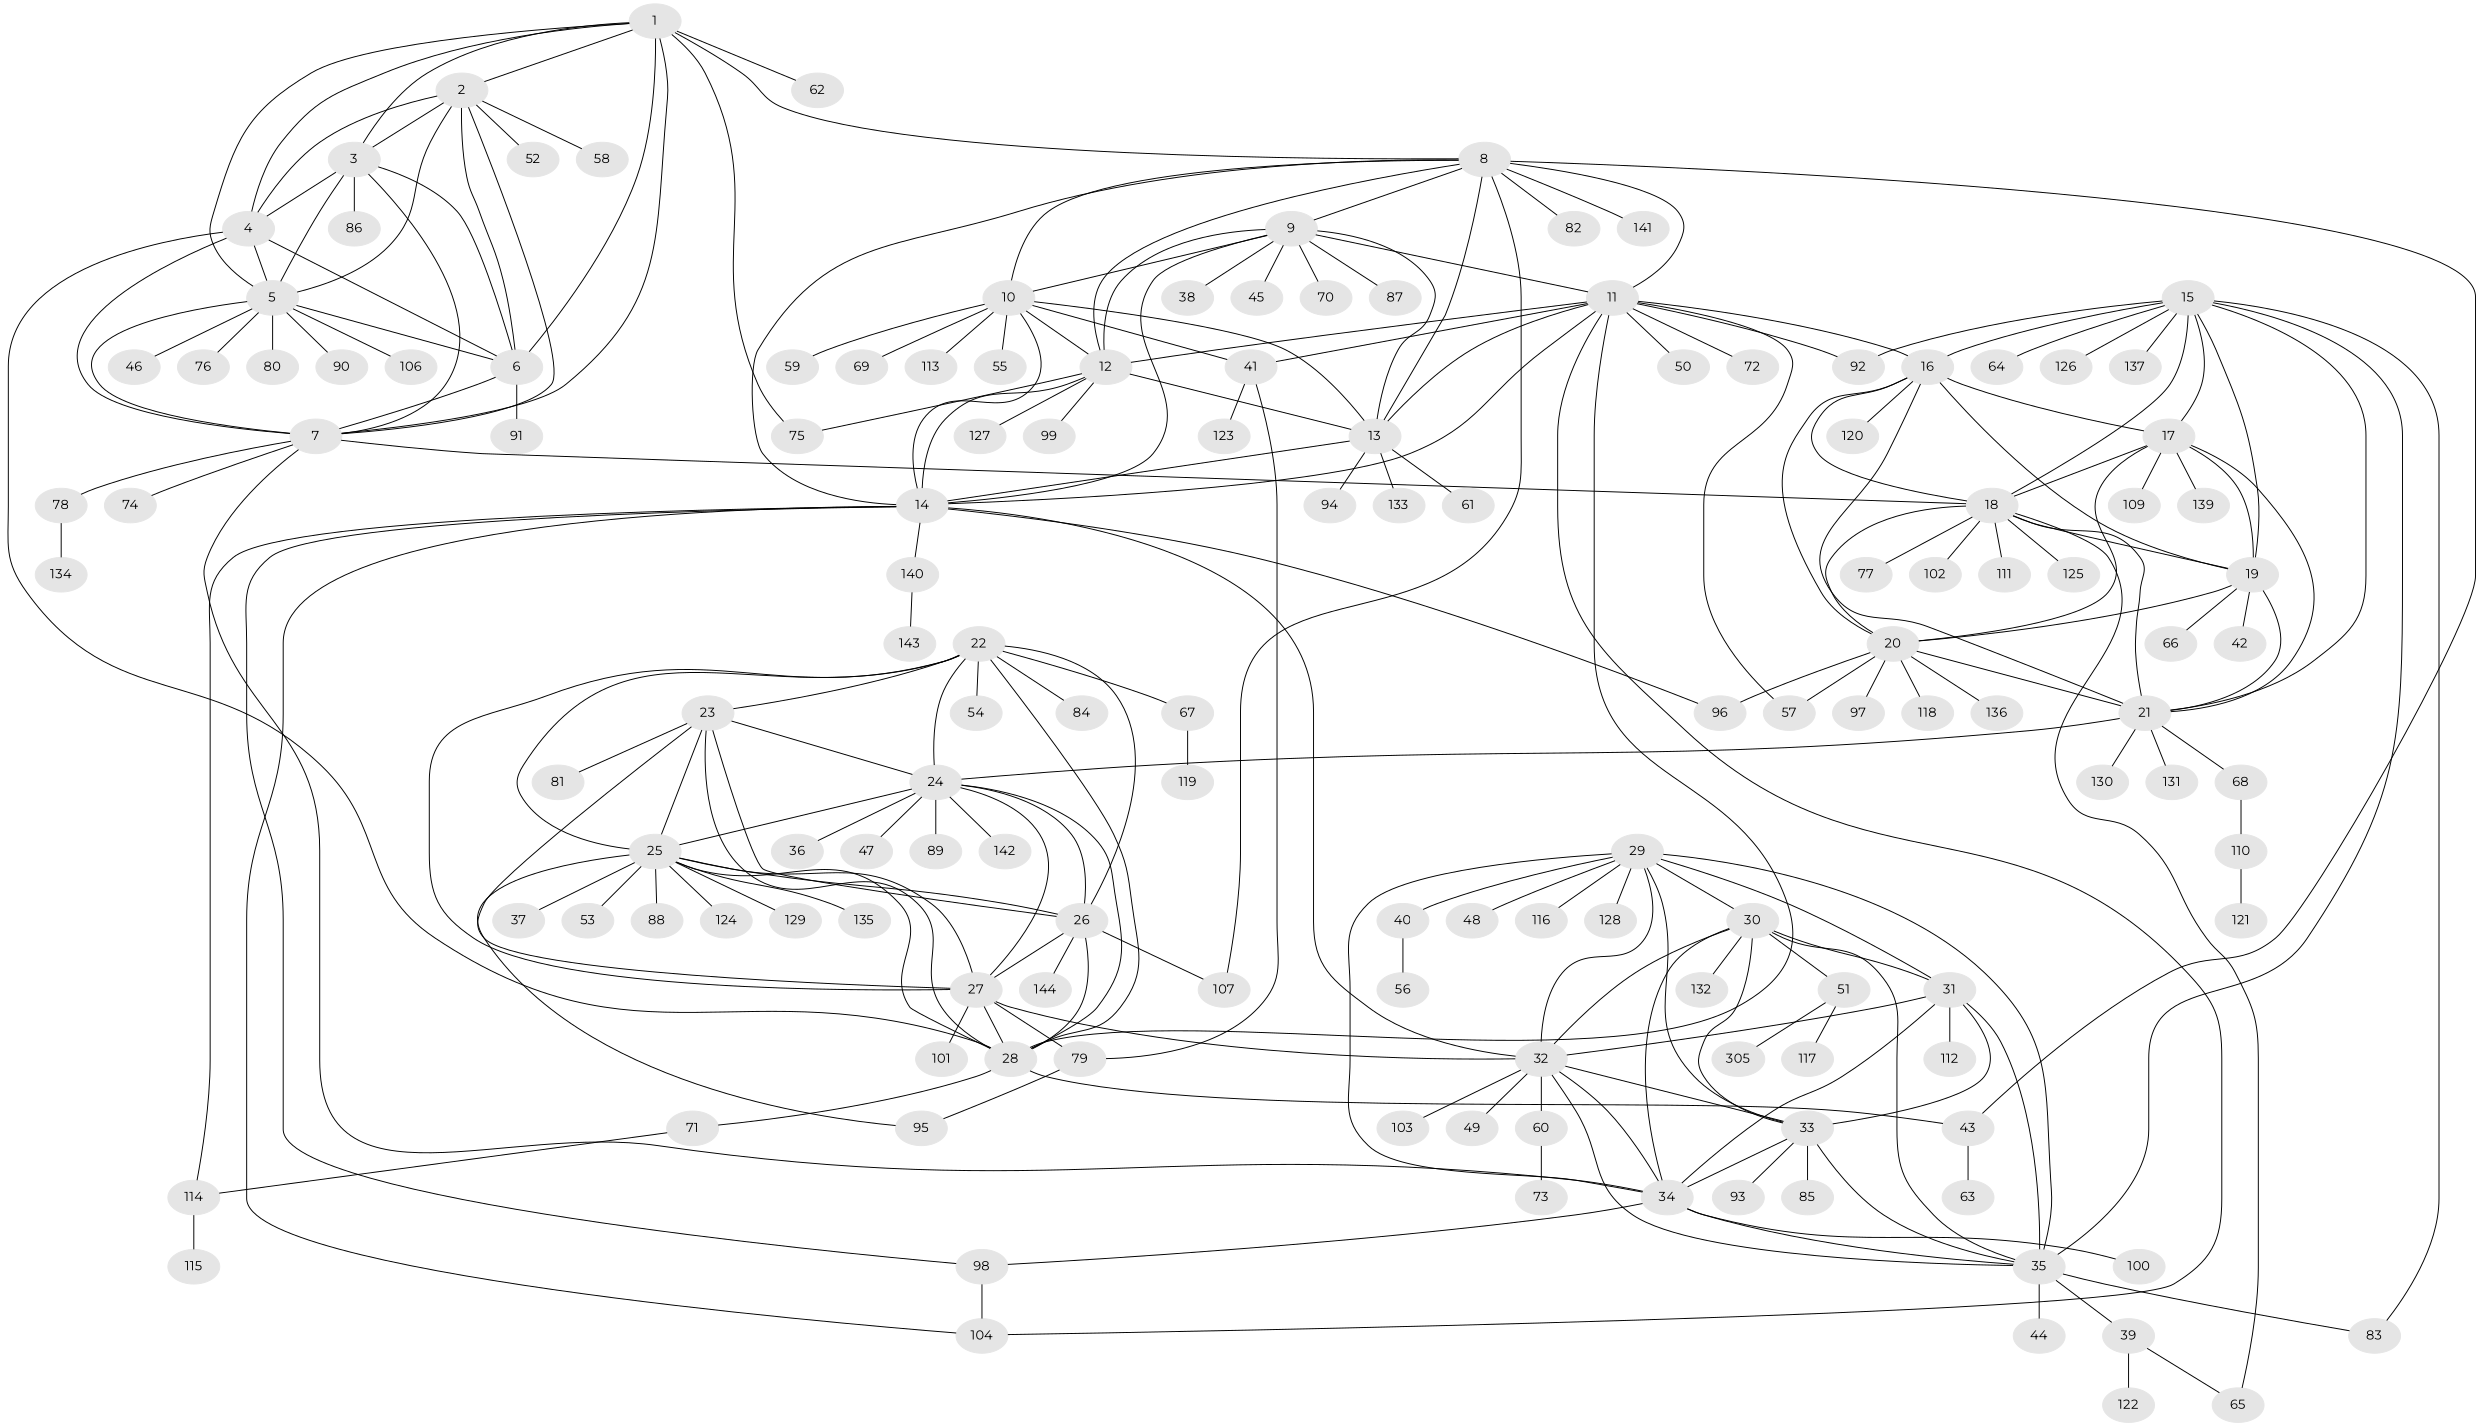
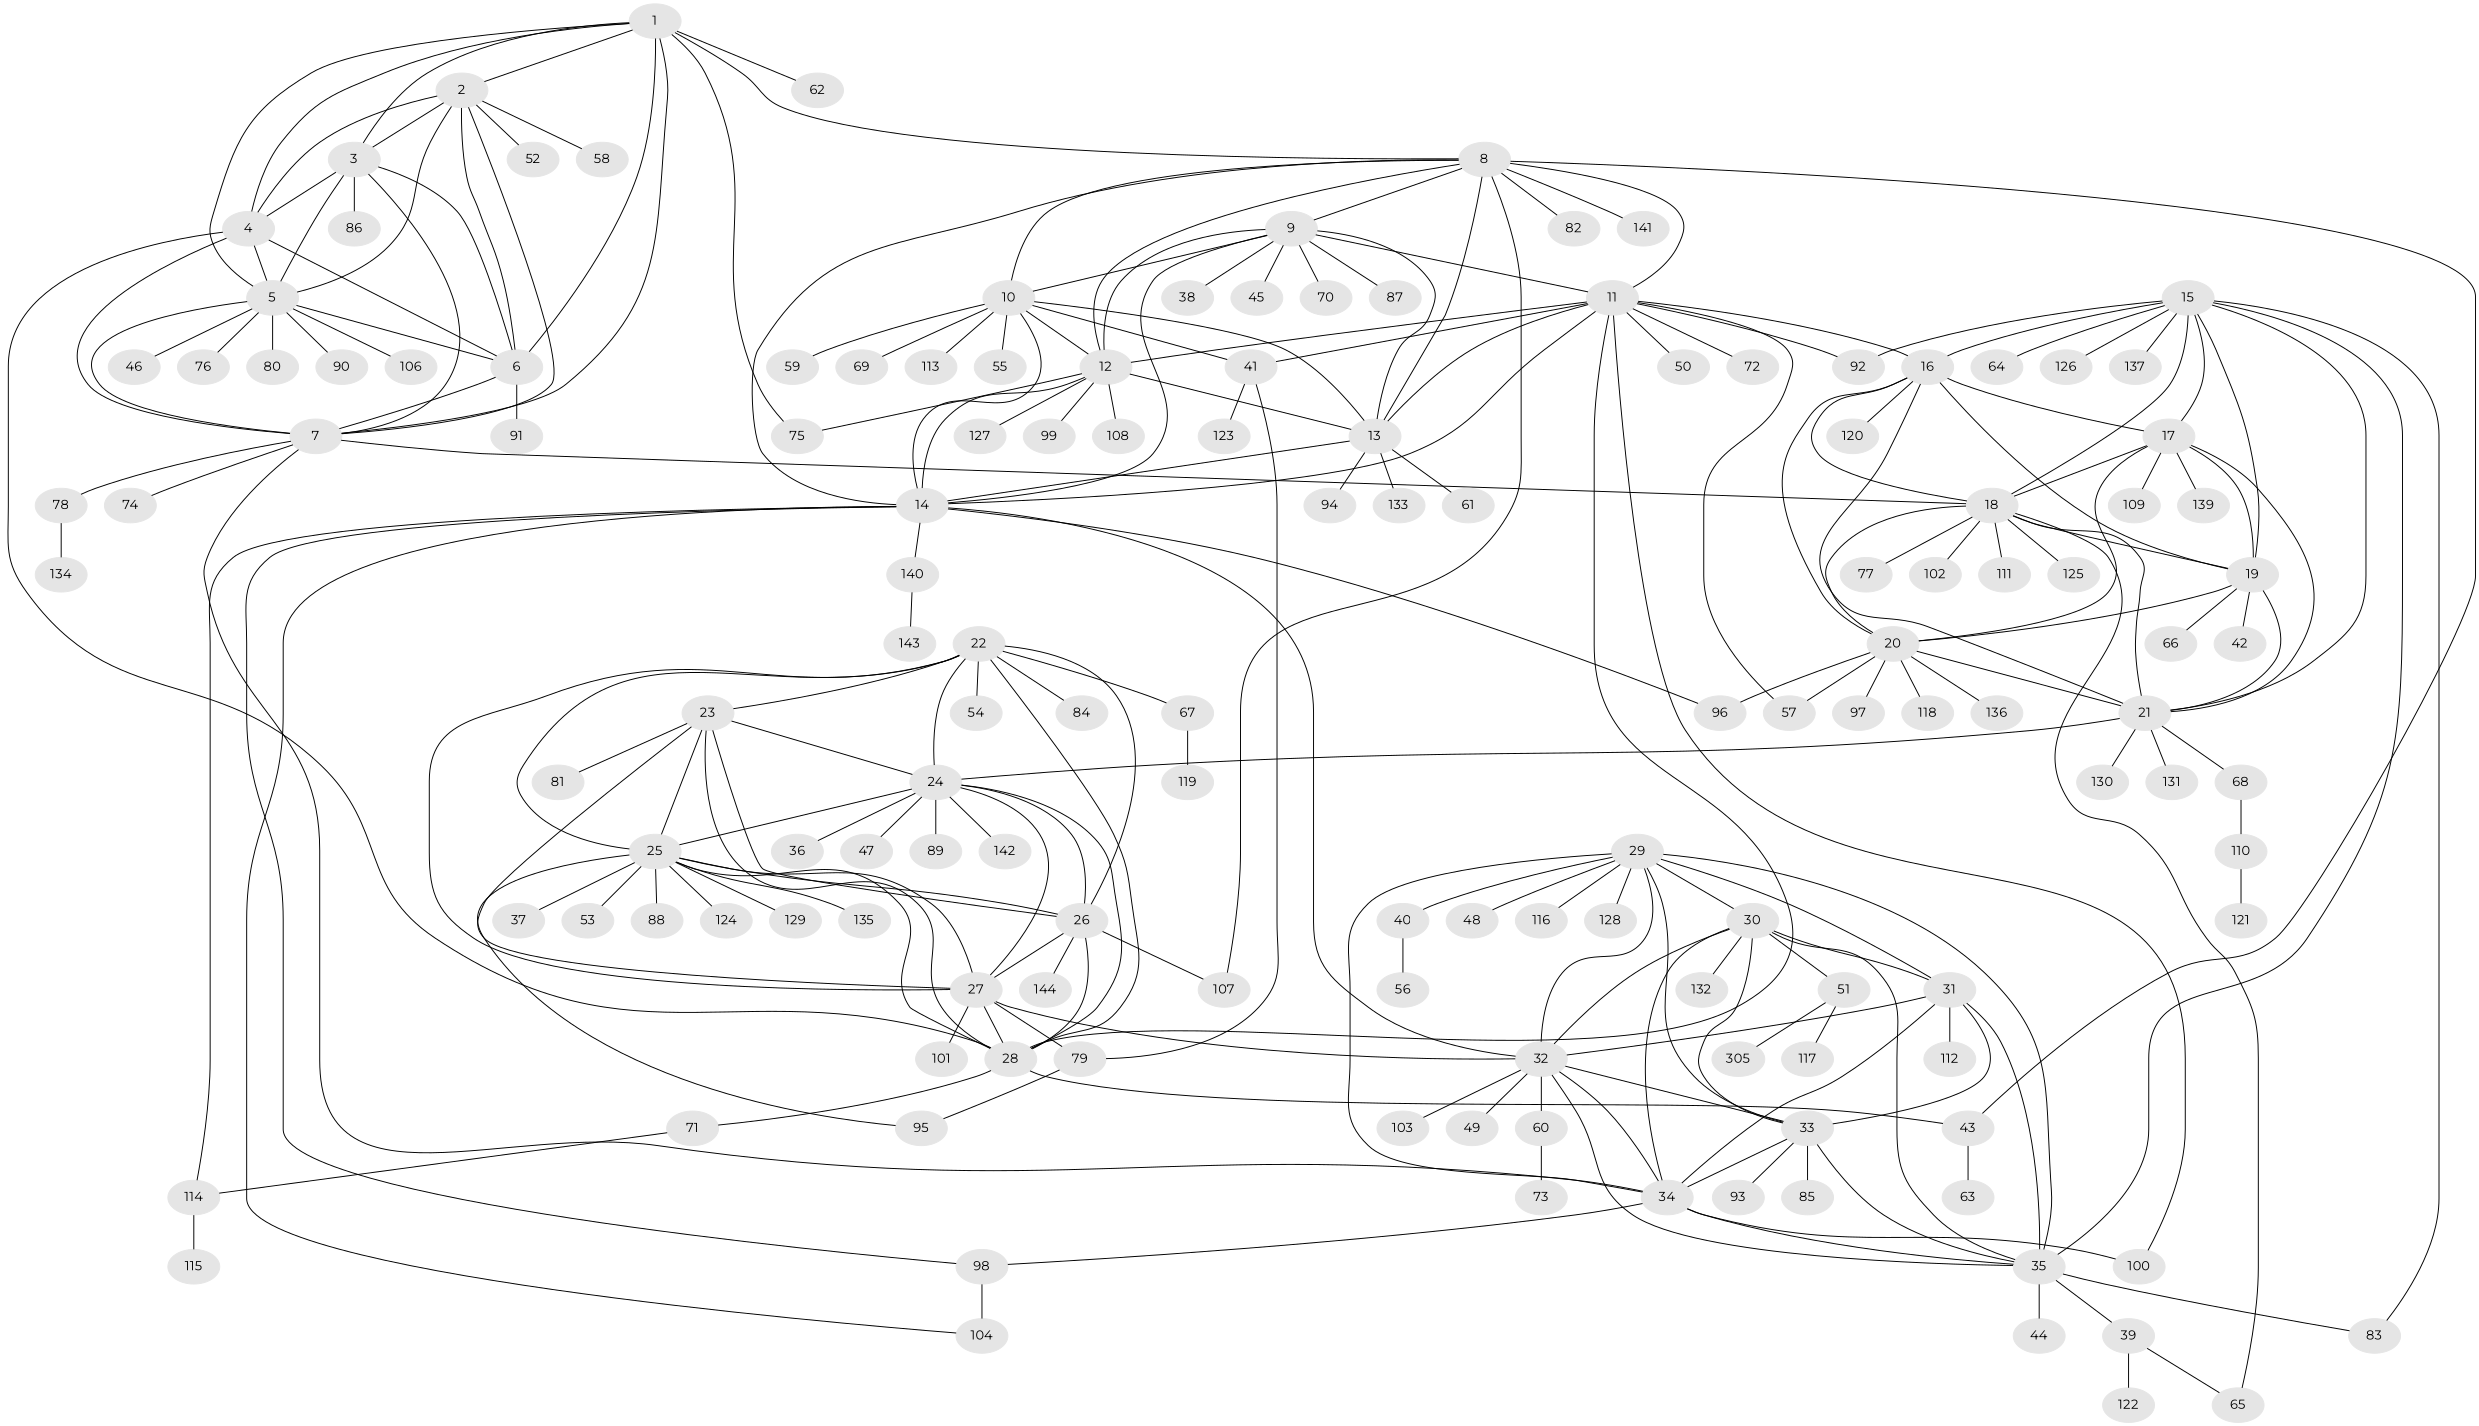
node "108": added
edge "11" -- "104": now "11" -- "100"
